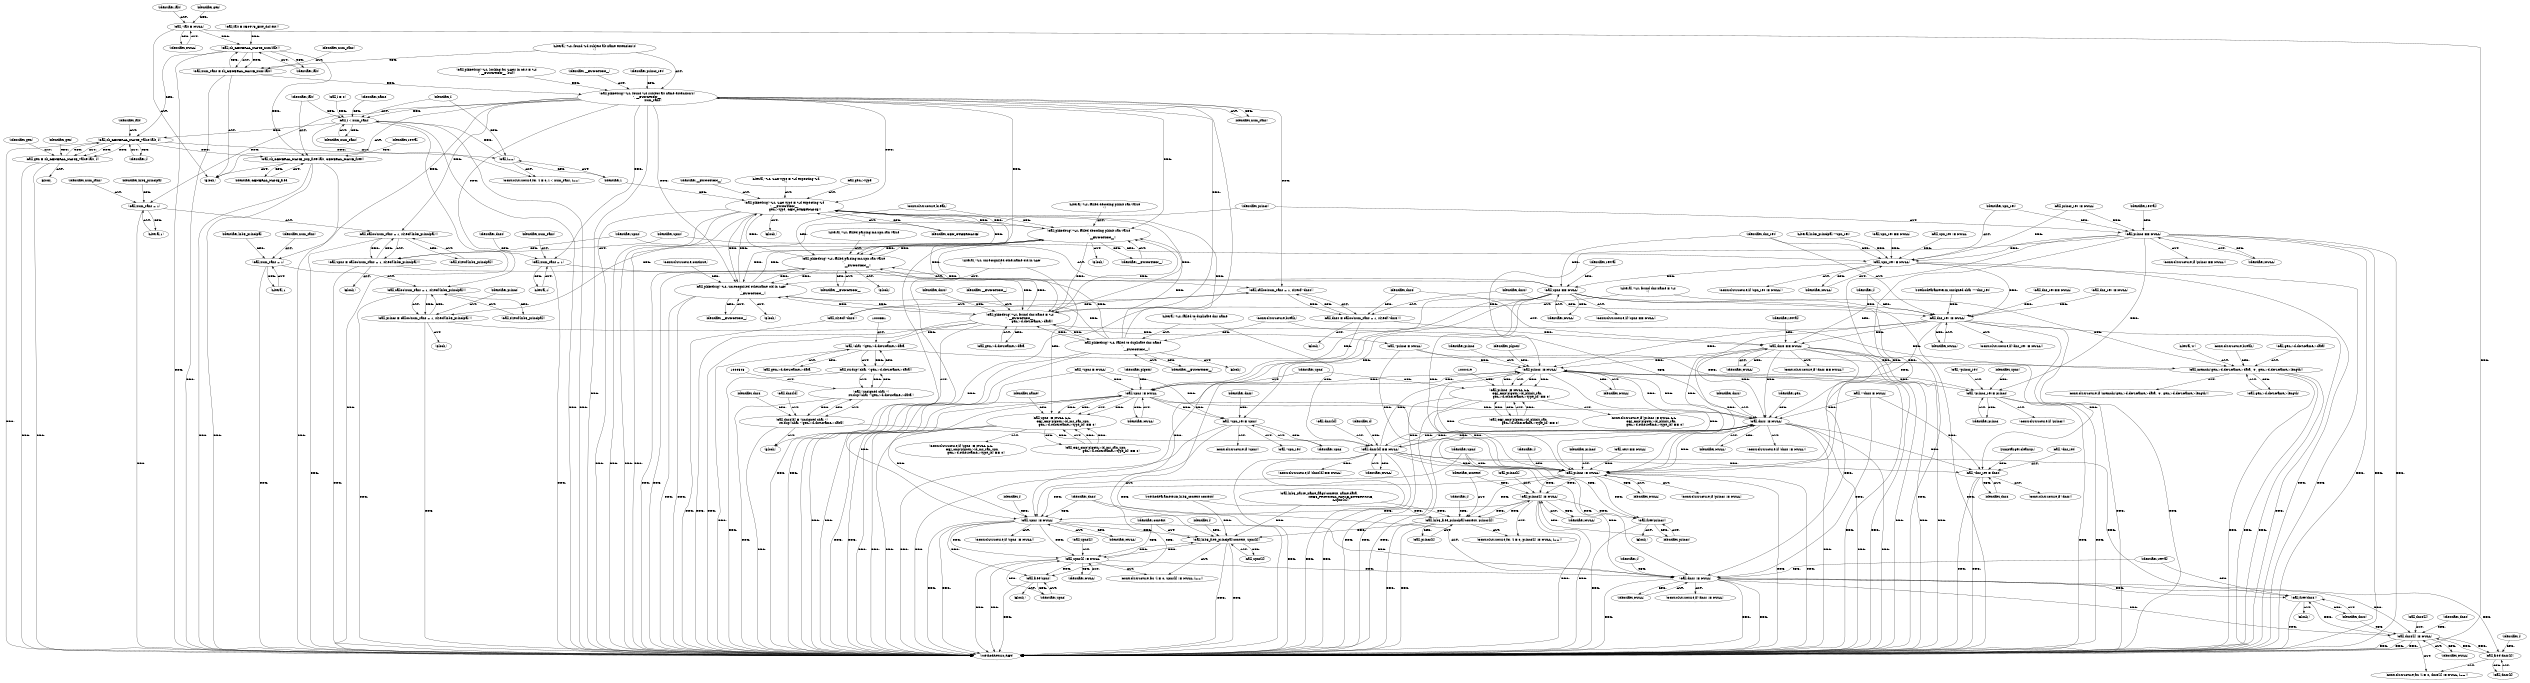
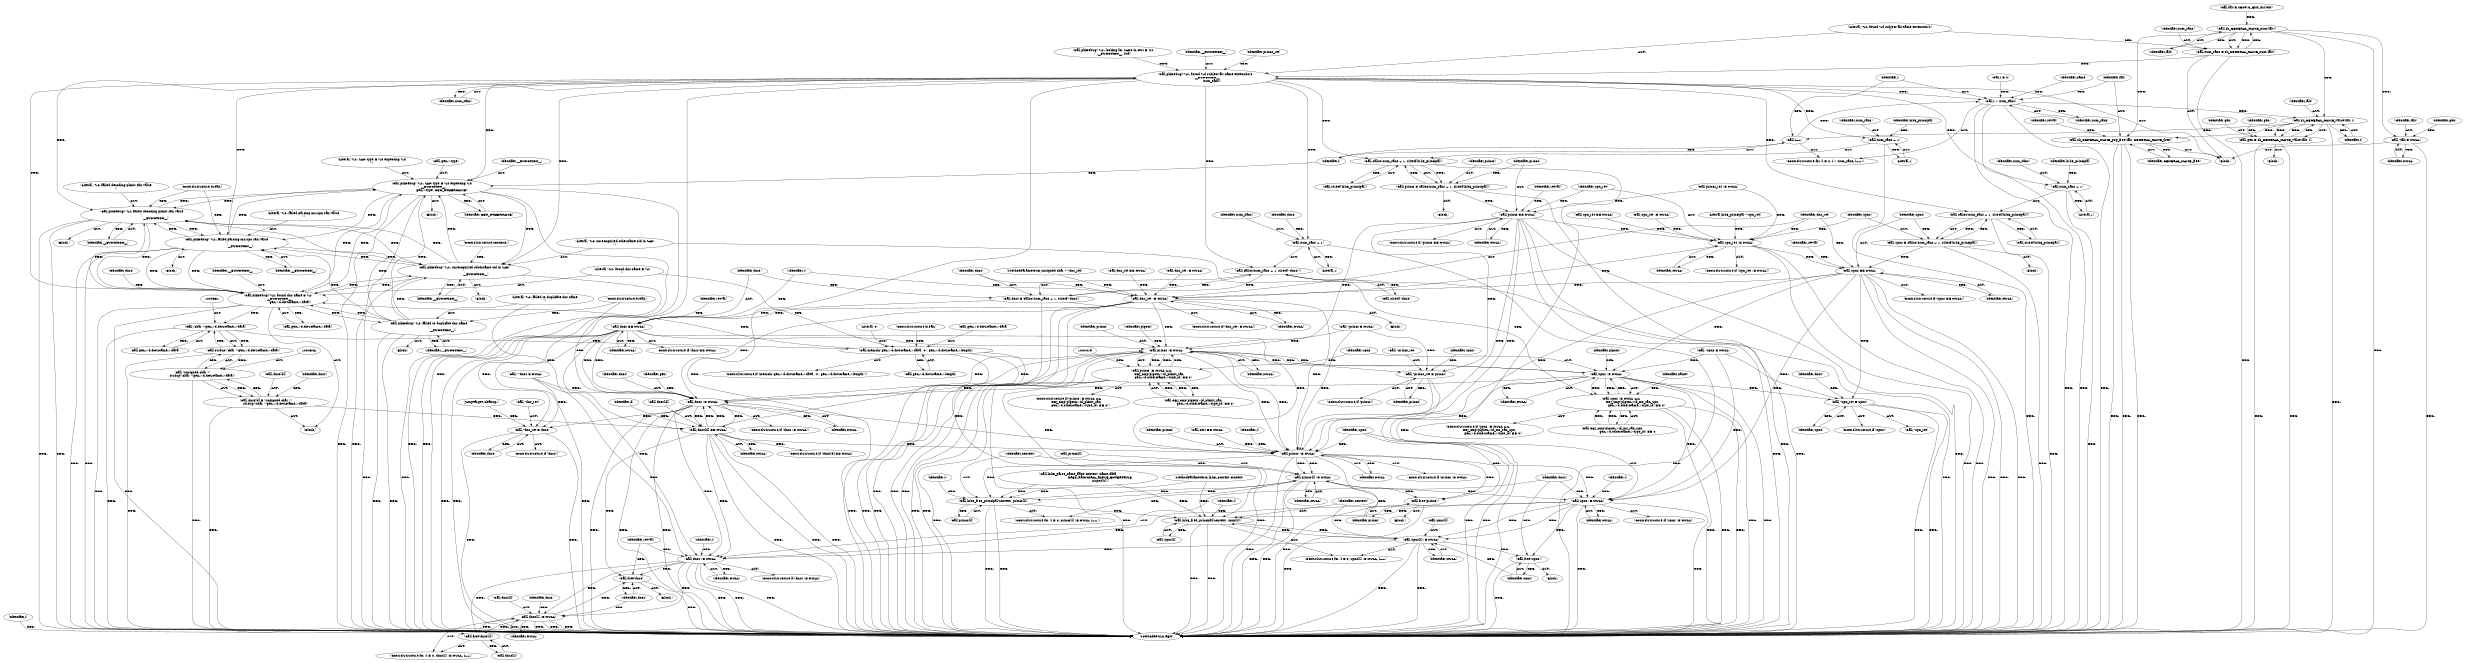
edge "(Call,*ialt = NULL)" -> "(Call,sk_GENERAL_NAME_num(ialt))": reversed
edge "(Call,princs = calloc(num_sans + 1, sizeof(krb5_principal)))" -> "(Call,*princs = NULL)": now "(Call,princs = calloc(num_sans + 1, sizeof(krb5_principal)))" -> "(Call,princs == NULL)"
edge "(Call,dnss[d] == NULL)" -> "(Call,*dns_ret = dnss)": removed, label "DDG:"
edge "(Call,princs[i] != NULL)" -> "(ControlStructure,for (i = 0; princs[i] != NULL; i++))": label "AST: " -> "CFG: "
edge "(Call,sizeof(*dnss))" -> "(MethodReturn,RET)": now "(Call,calloc(num_sans + 1, sizeof(*dnss)))" -> "(MethodReturn,RET)"
